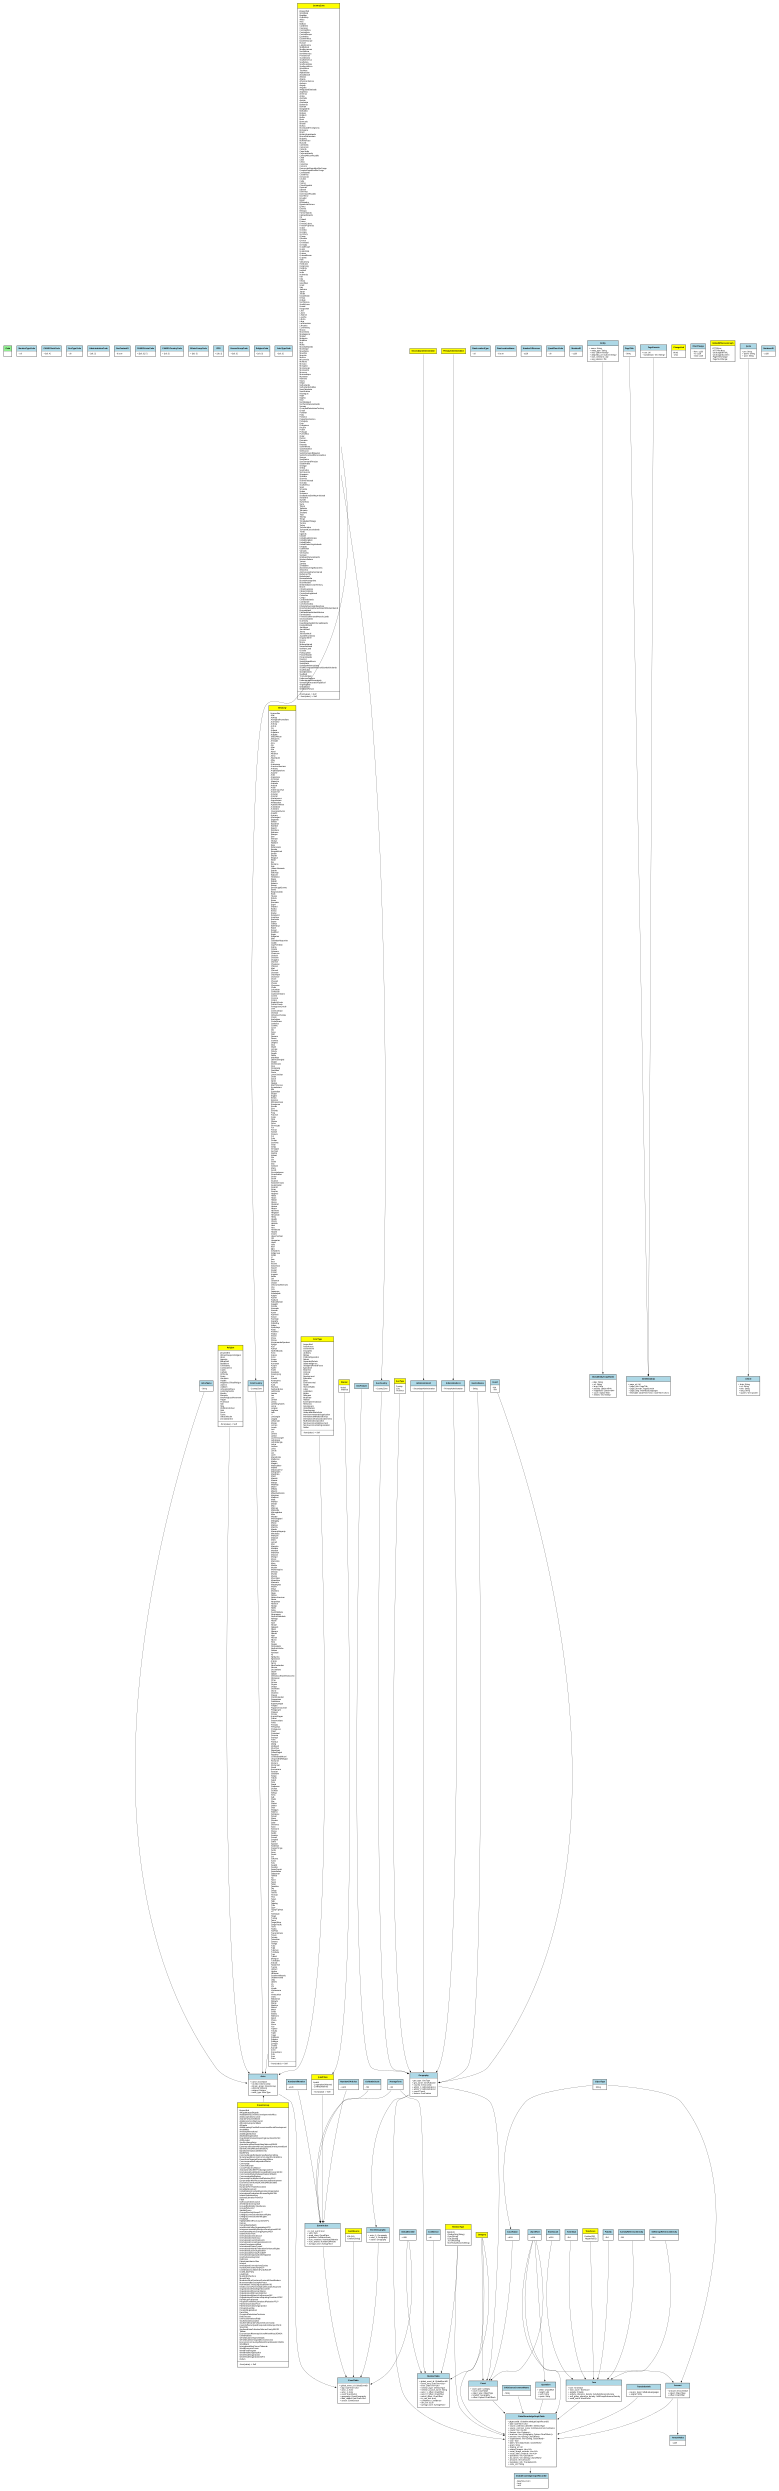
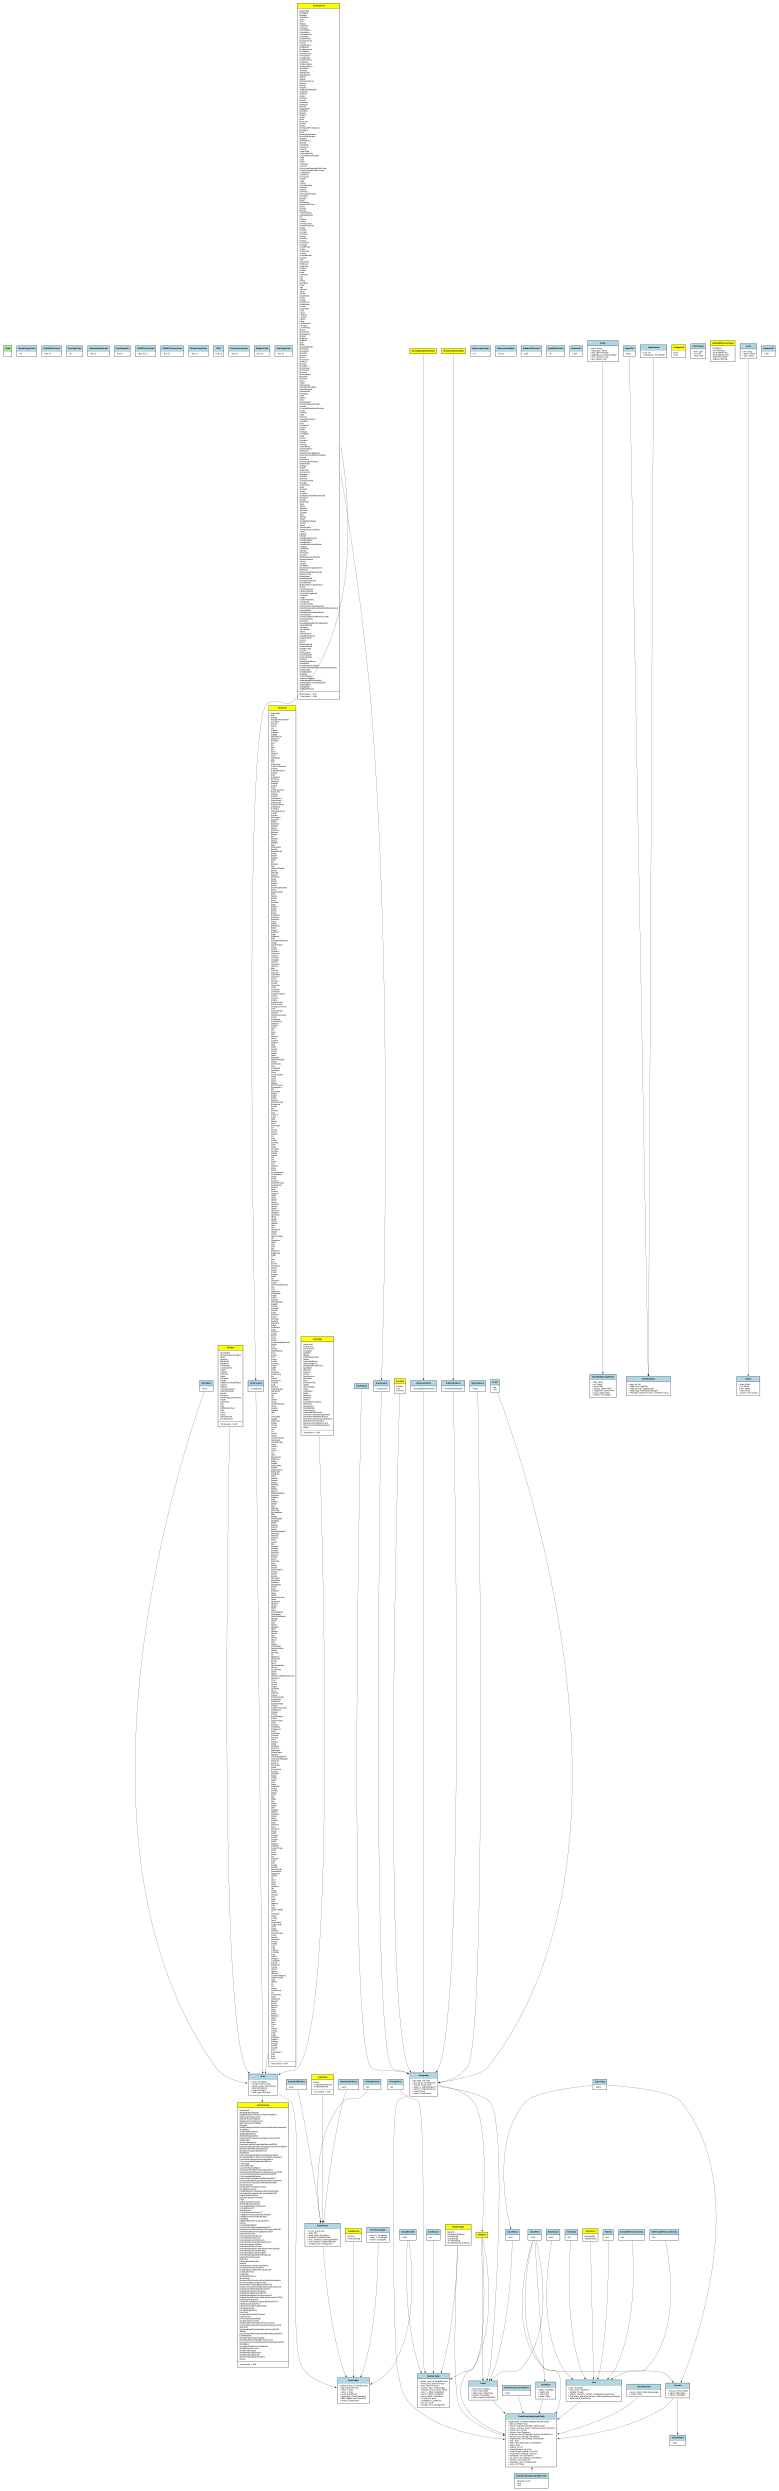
node "Manner": removed
edge "KnownGroup" -> "Actor": reversed
edge "AverageTone" -> "EventAction": removed
edge "Geography" -> "EventGeography": now "Geography" -> "Category"
edge "GlobalKnowledgeGraphTable" -> "GlobalKnowledgeGraphRecordID": reversed
